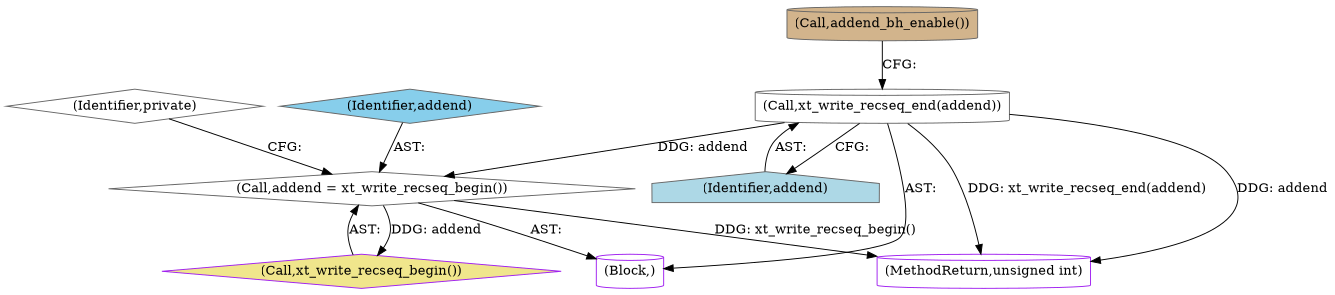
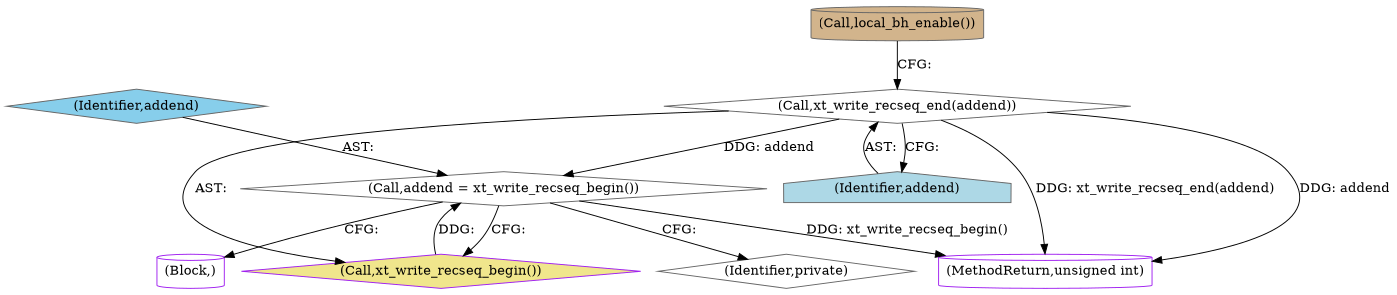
node "(Call,addend_bh_enable())": label "(Call,addend_bh_enable())" -> "(Call,local_bh_enable())"
node "(Call,xt_write_recseq_end(addend))": shape cylinder -> diamond
edge "(Identifier,private)" -> "(Call,addend = xt_write_recseq_begin())": reversed
edge "(Call,xt_write_recseq_begin())" -> "(Call,addend = xt_write_recseq_begin())": label "AST: " -> "DDG: "
edge "(Call,addend = xt_write_recseq_begin())" -> "(Call,xt_write_recseq_begin())": label "DDG: addend" -> "CFG: "
edge "(Call,addend = xt_write_recseq_begin())" -> "(Block,)": label "AST: " -> "CFG: "
edge "(Call,xt_write_recseq_end(addend))" -> "(Block,)": now "(Call,xt_write_recseq_end(addend))" -> "(Call,xt_write_recseq_begin())"
